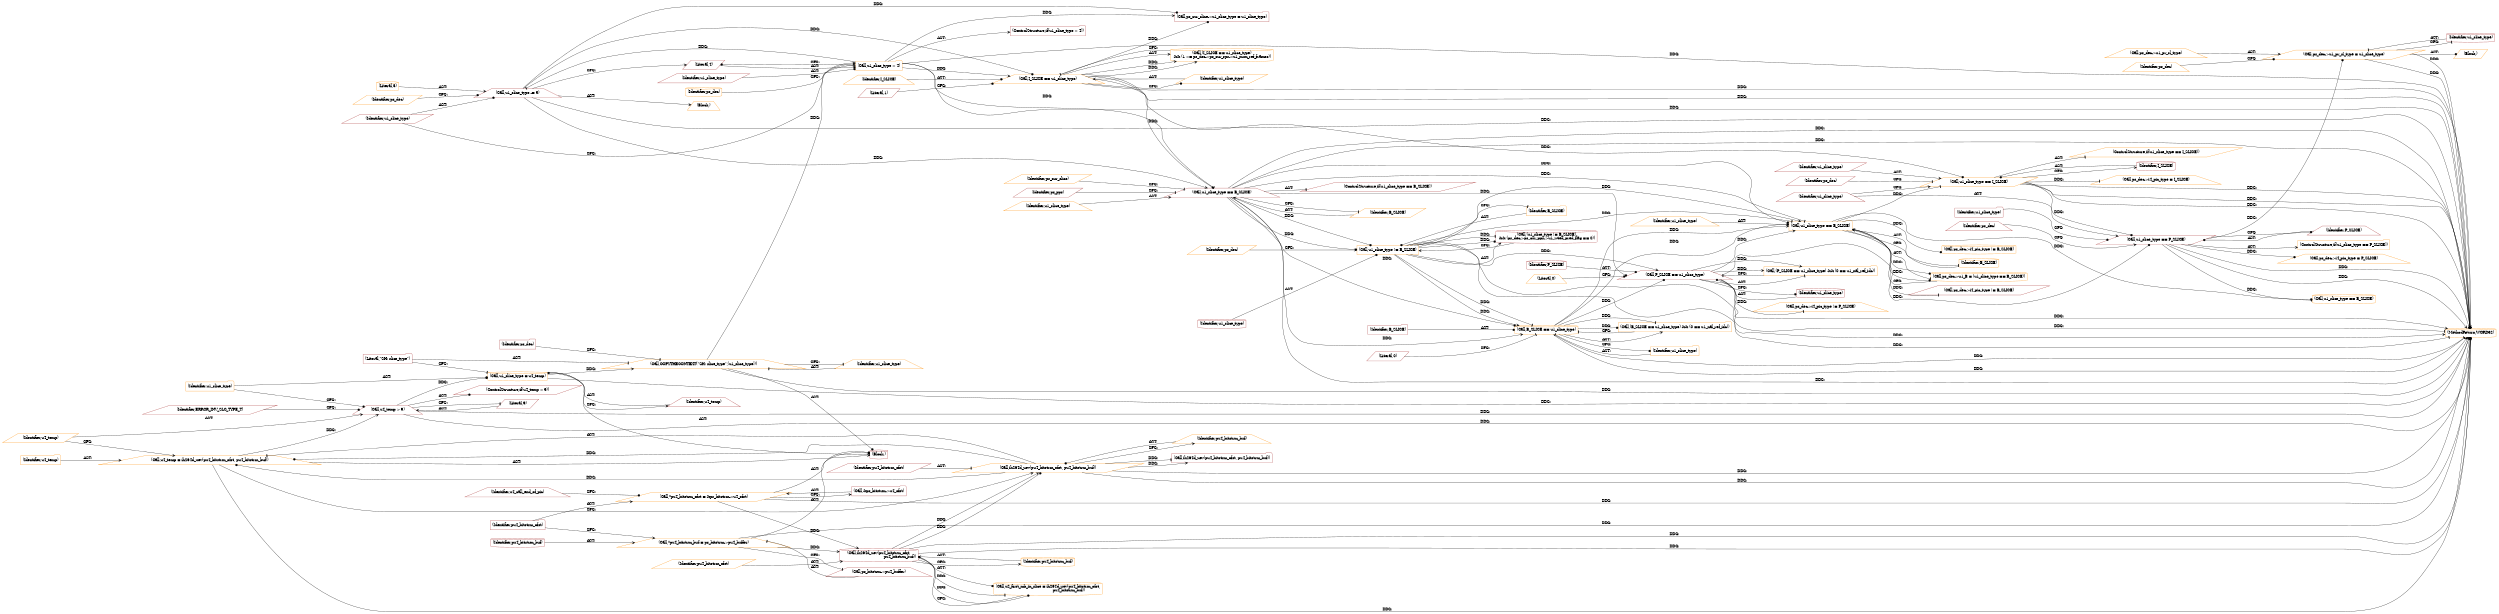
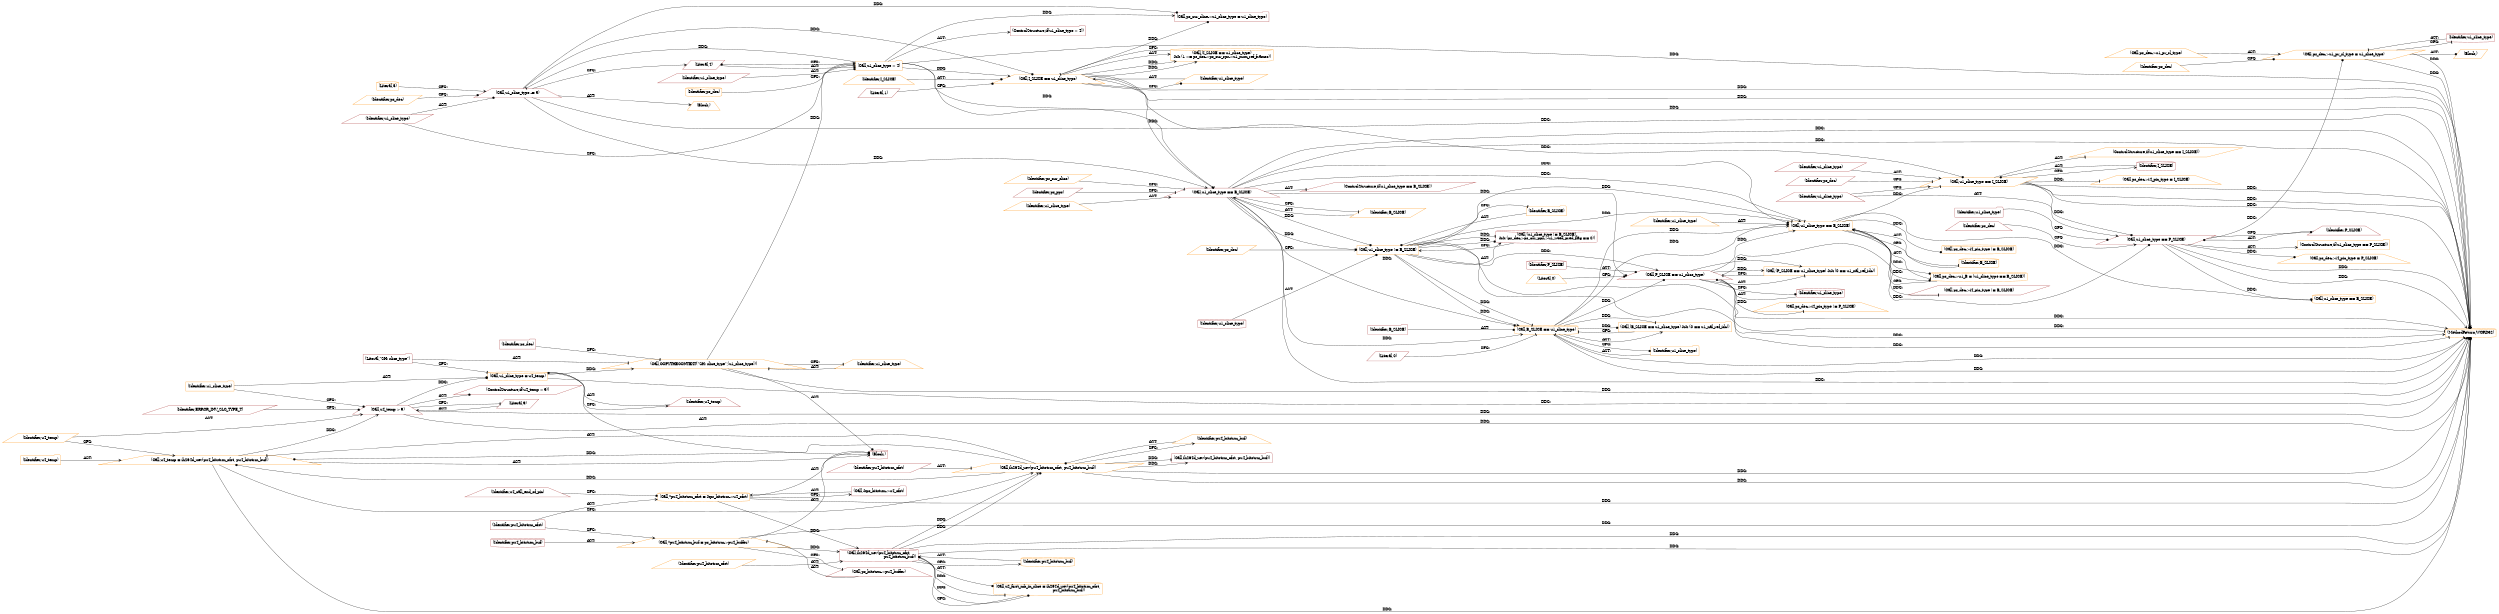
edge "(Literal,5)" -> "(Call,u1_slice_type -= 5)": label "AST: " -> "CFG: "
node "(Call,*pu4_bitstrm_ofst = &ps_bitstrm->u4_ofst)": shape parallelogram -> cylinder
